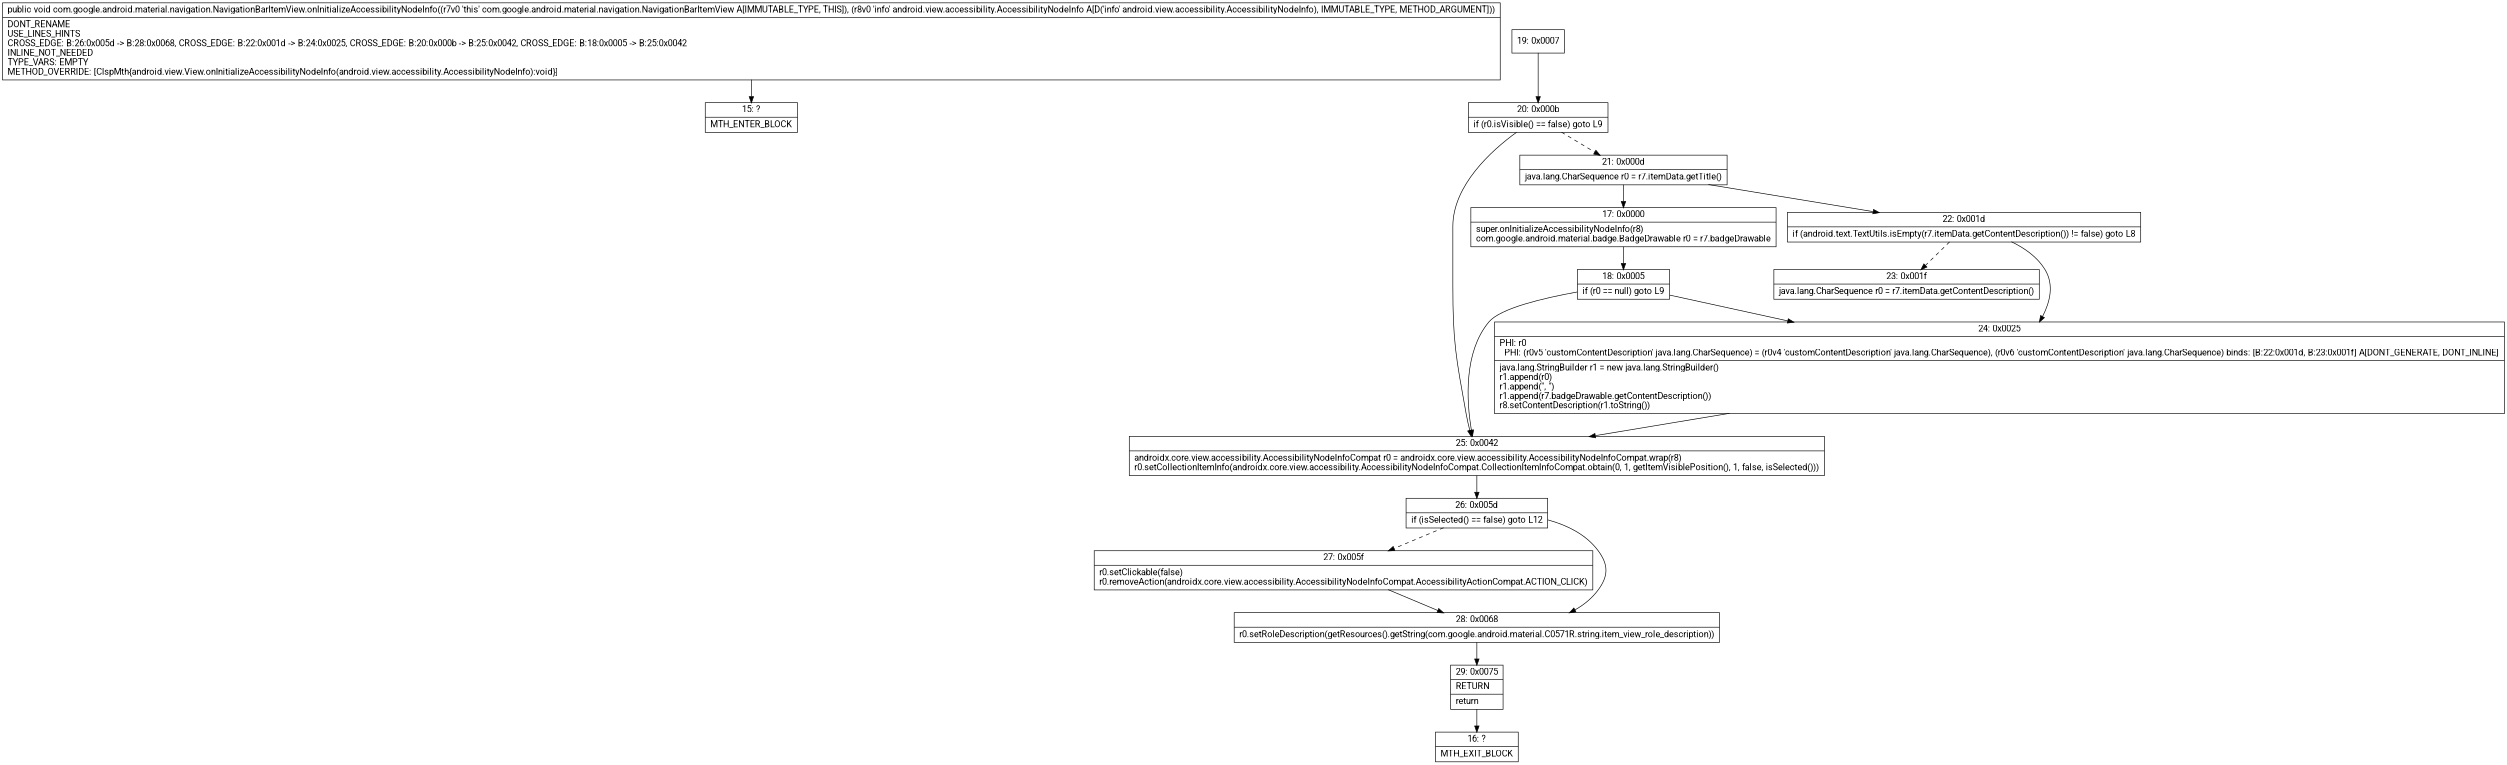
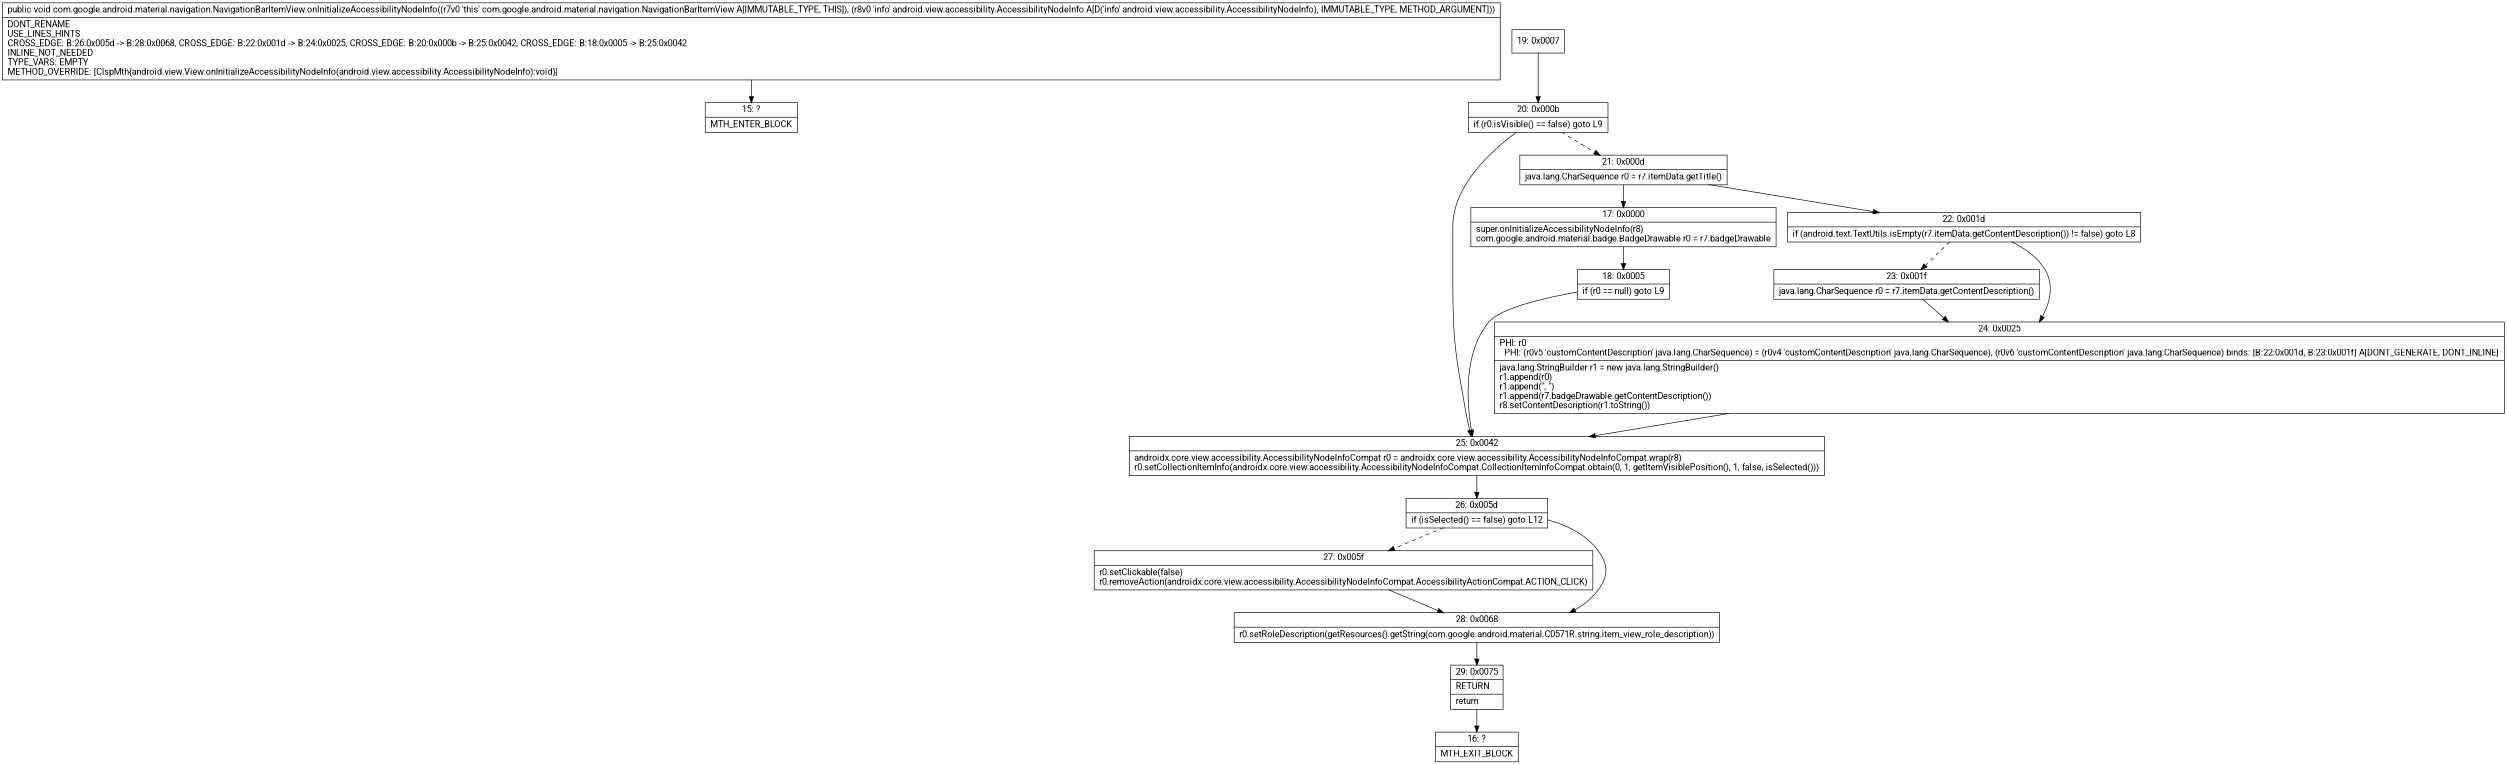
edge "18: 0x0005" -> "24: 0x0025": now "23: 0x001f" -> "24: 0x0025"
